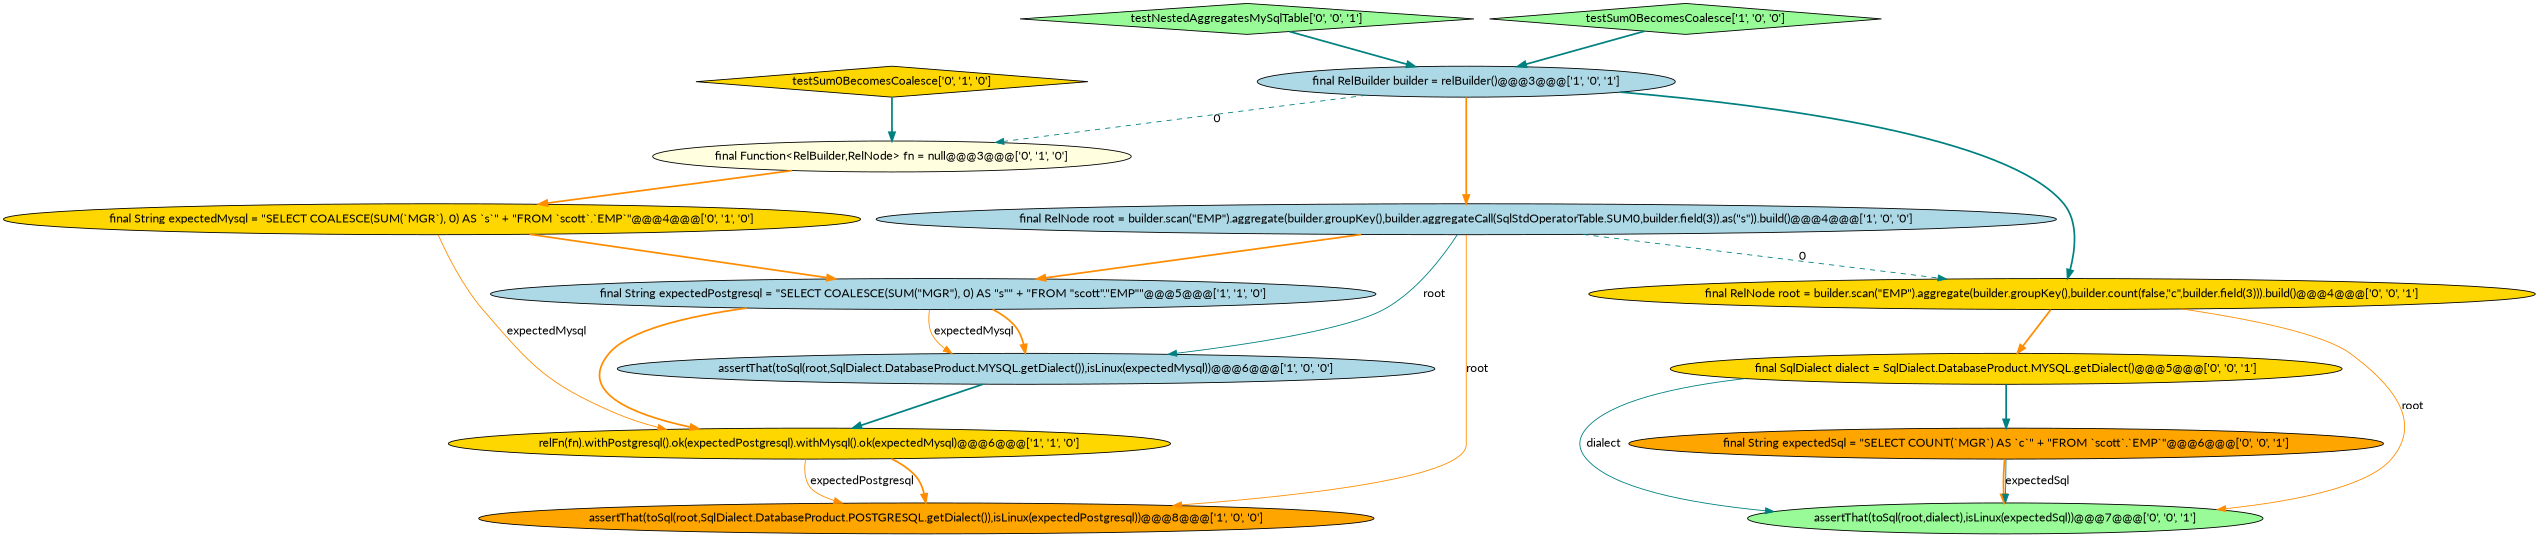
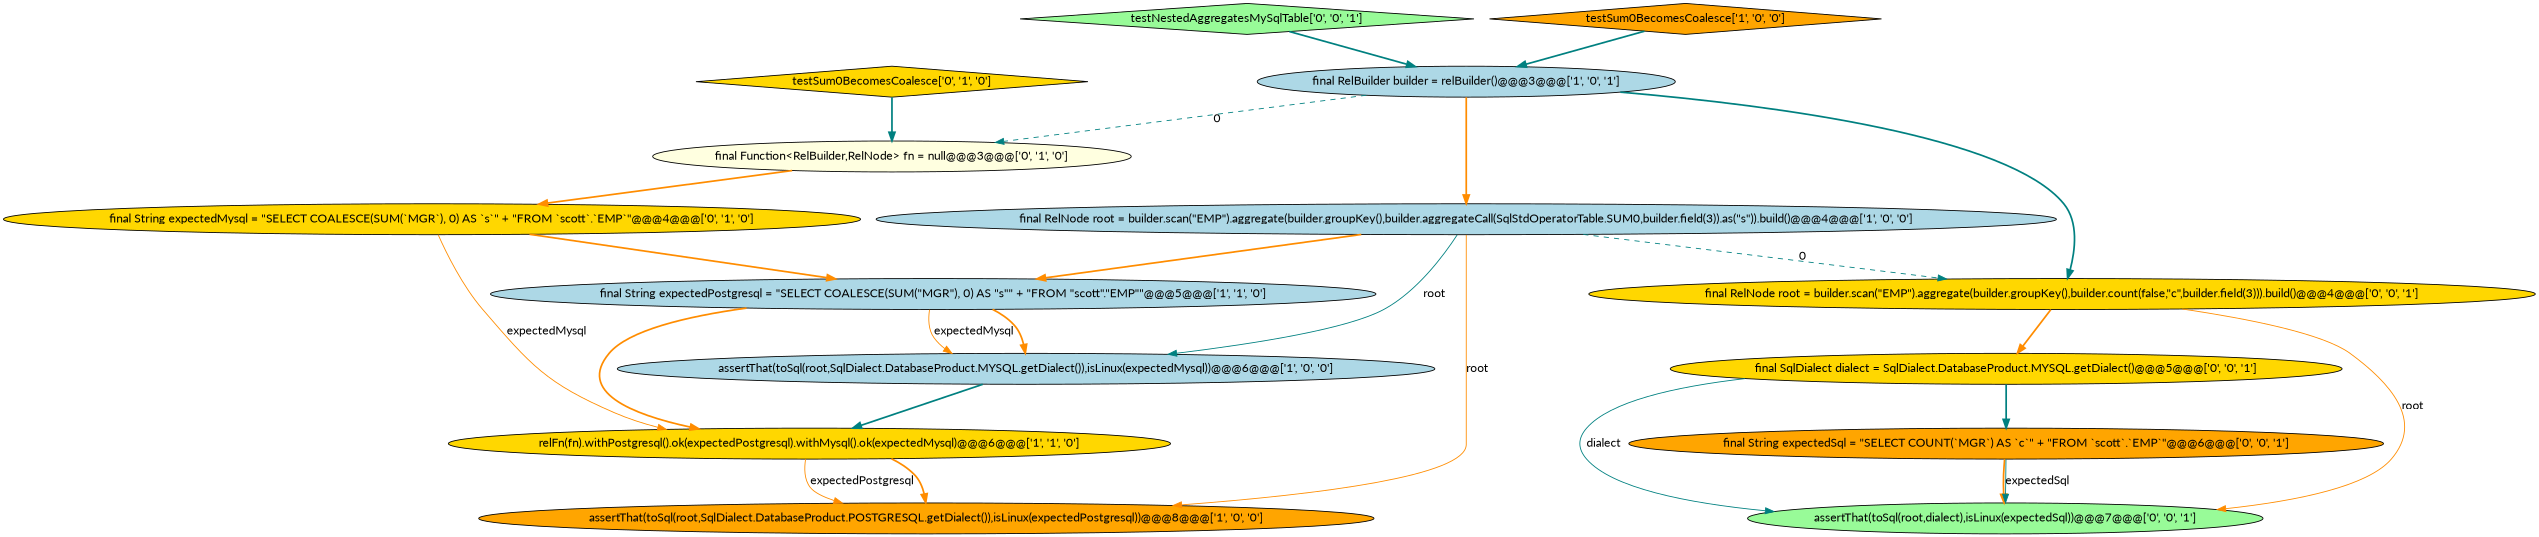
node "testSum0BecomesCoalesce['1', '0', '0']": fillcolor palegreen -> orange
